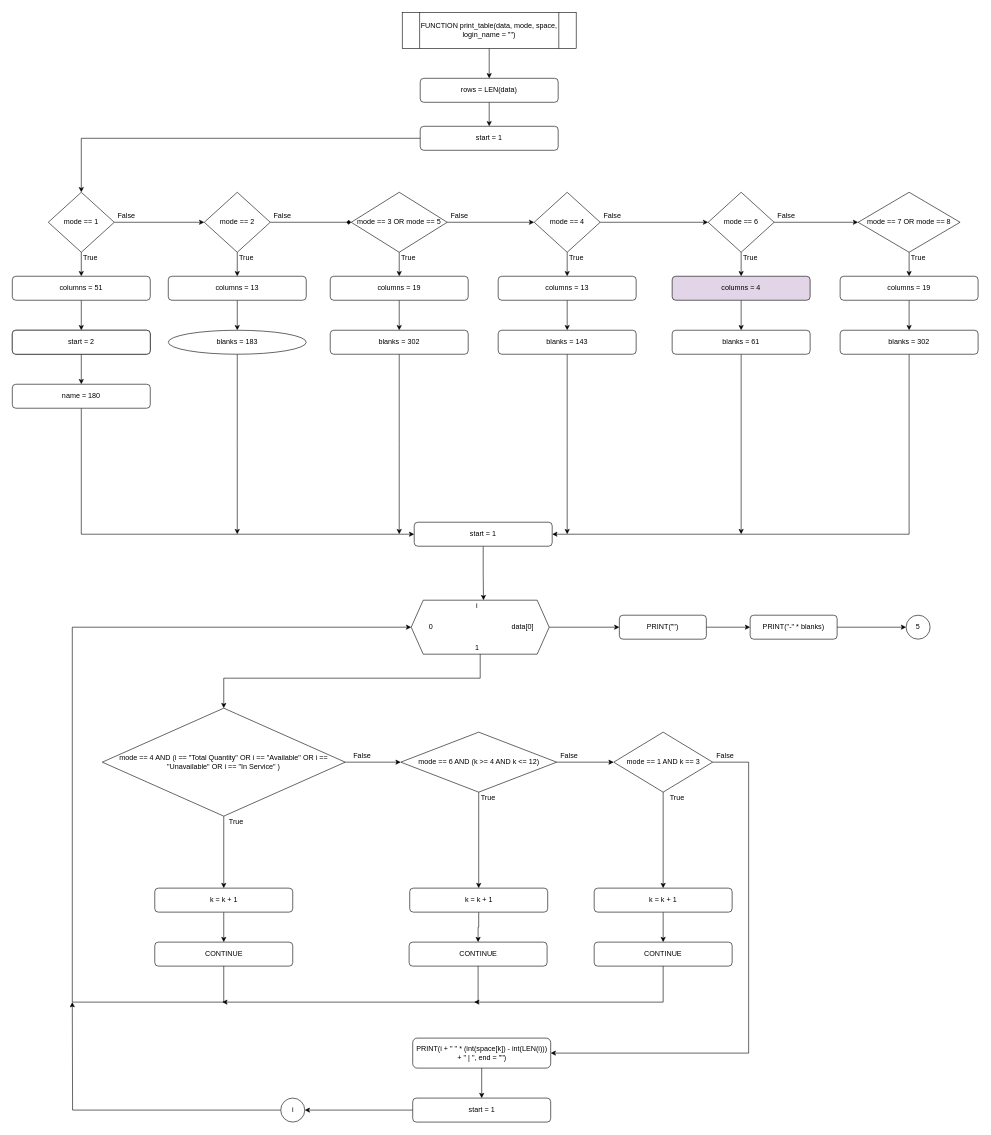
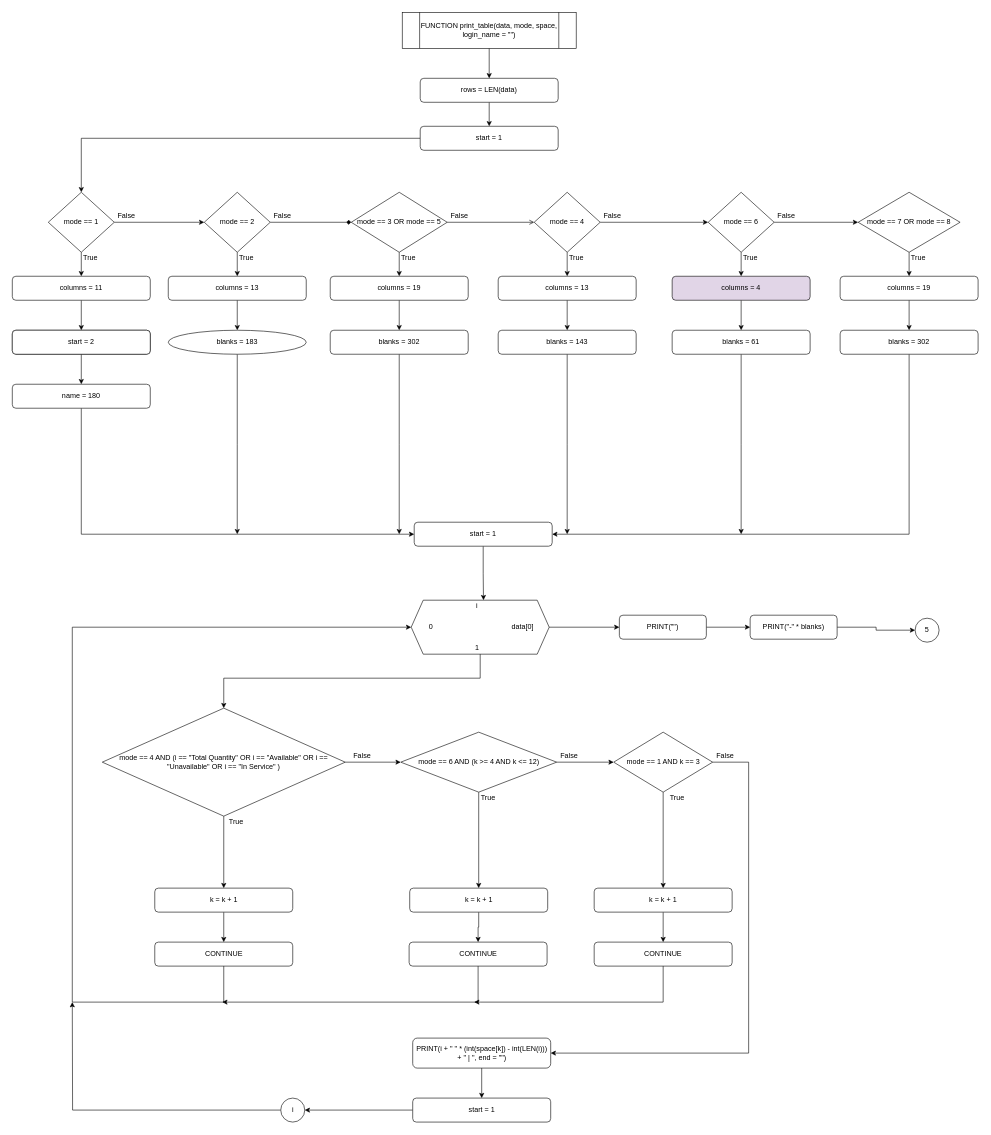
edge "mode == 3 OR mode == 5" -> "mode == 4": arrowhead classic -> open
node "columns = 51": label "columns = 51" -> "columns = 11"
node "5": moved (918, 627) -> (927, 630)
